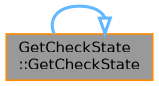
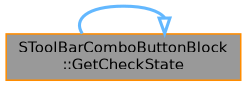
node "GetCheckState ::GetCheckState": label "GetCheckState ::GetCheckState" -> "SToolBarComboButtonBlock ::GetCheckState"
